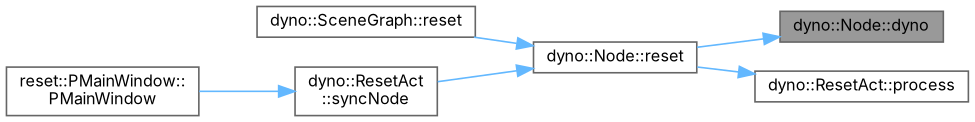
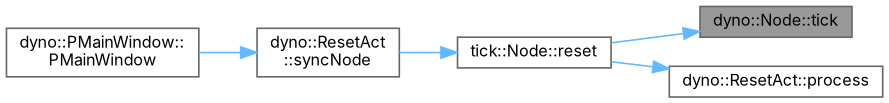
node "dyno::SceneGraph::reset": removed
node "dyno::Node::dyno": label "dyno::Node::dyno" -> "dyno::Node::tick"
node "dyno::Node::reset": label "dyno::Node::reset" -> "tick::Node::reset"
node "reset::PMainWindow:: PMainWindow": label "reset::PMainWindow:: PMainWindow" -> "dyno::PMainWindow:: PMainWindow"
